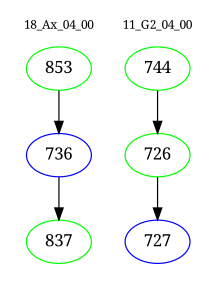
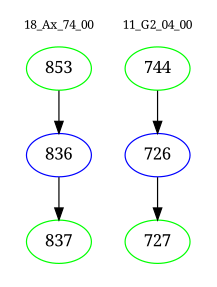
cluster "18_Ax_04_00": label "18_Ax_04_00" -> "18_Ax_74_00"
node "736": label "736" -> "836"
node "726": color green -> blue
node "727": color blue -> green
